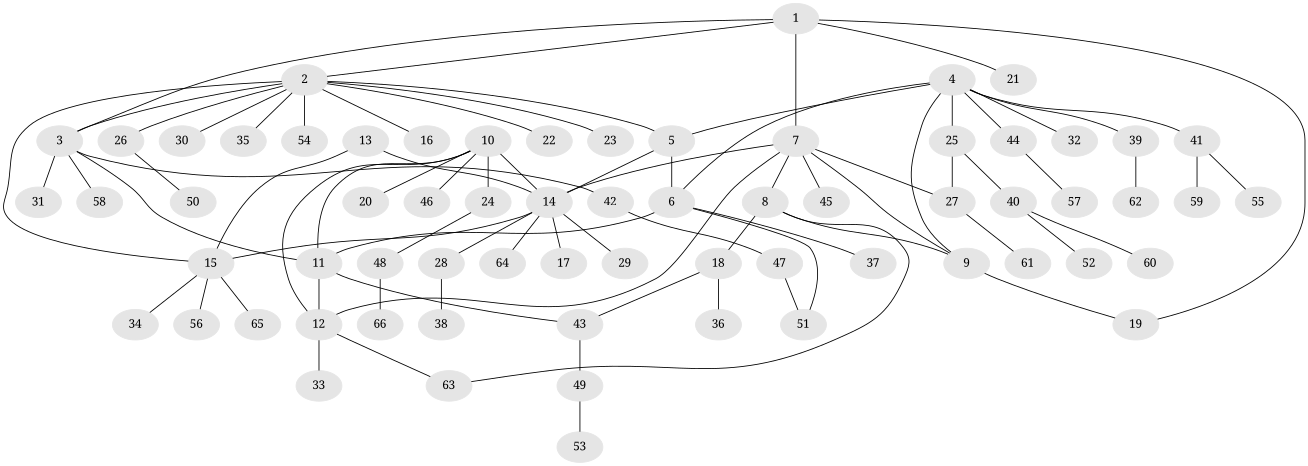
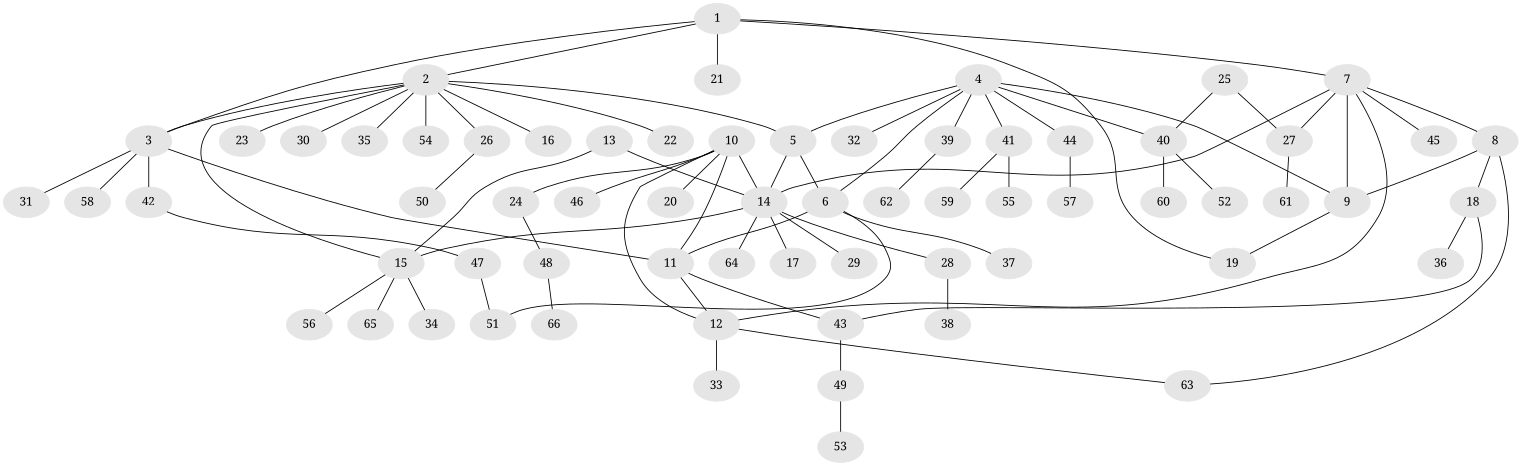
edge "4" -- "25": now "4" -- "40"
